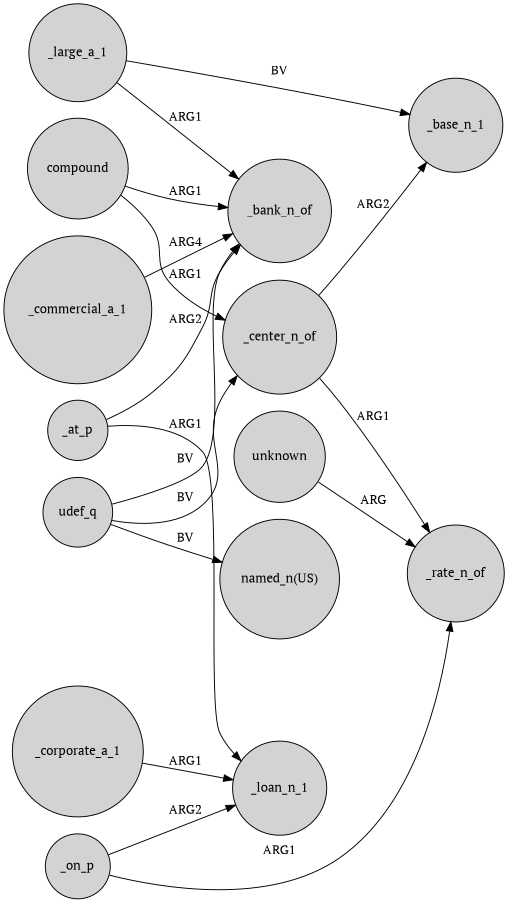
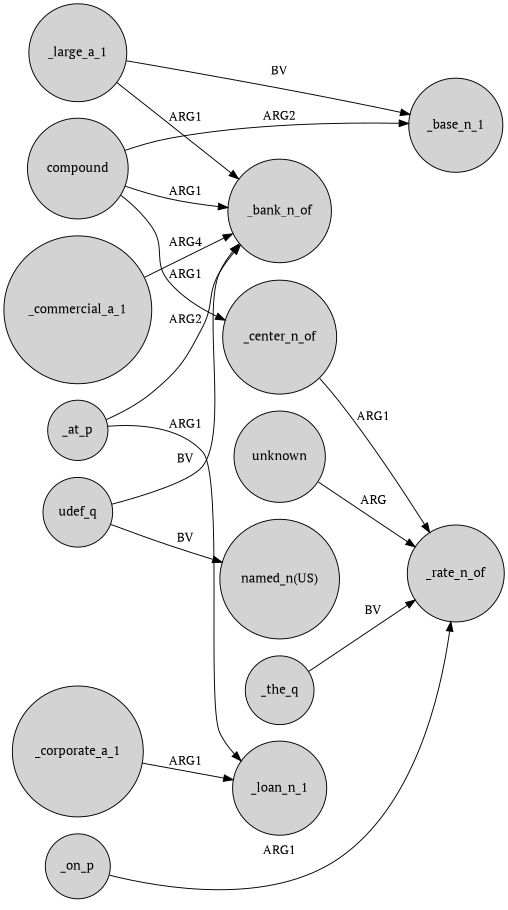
edge "_center_n_of" -> "_base_n_1": now "compound" -> "_base_n_1"
edge "udef_q" -> "_center_n_of": removed, label "BV"
node "_the_q": added
edge "_on_p" -> "_loan_n_1": removed, label "ARG2"
